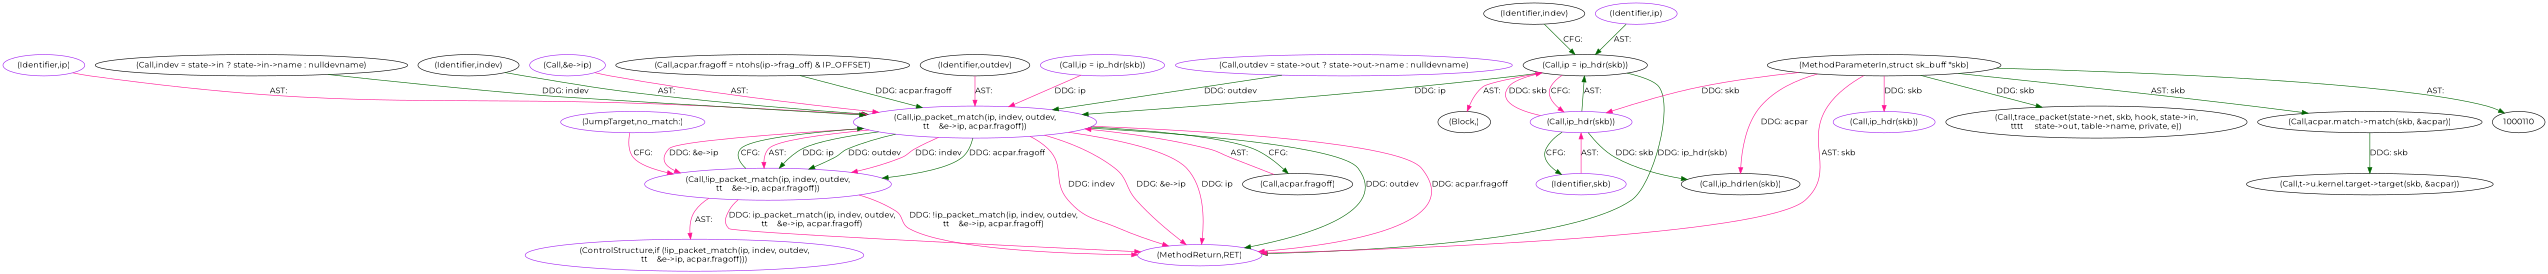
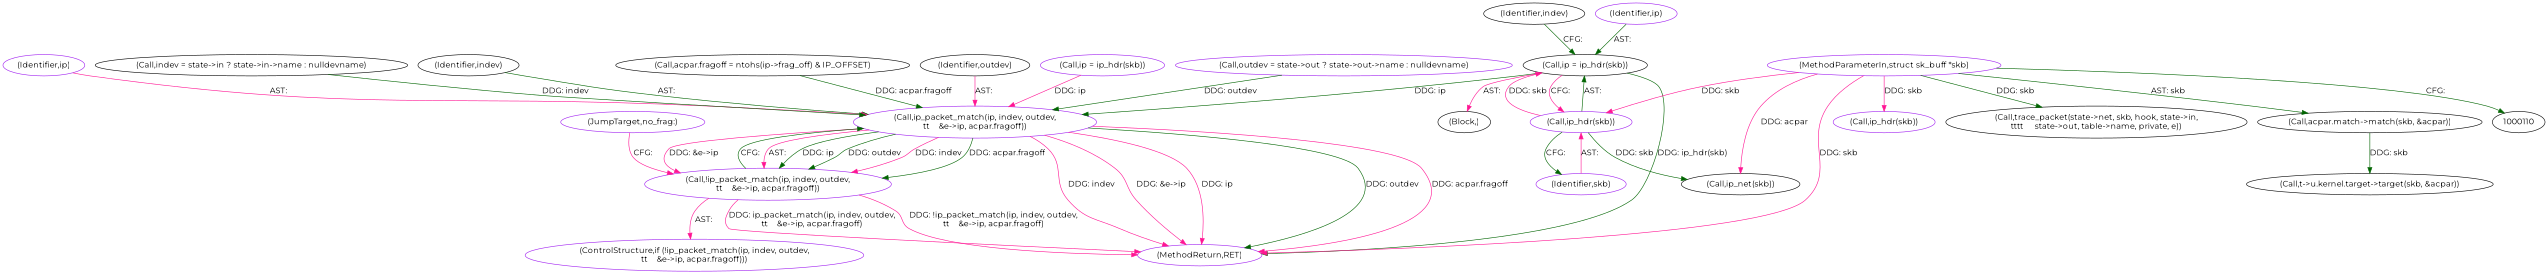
node "(Call,&e->ip)": removed
node "(MethodParameterIn,struct sk_buff *skb)": color black -> purple
edge "(MethodParameterIn,struct sk_buff *skb)" -> "1000110": label "AST: " -> "CFG: "
node "(JumpTarget,no_match:)": label "(JumpTarget,no_match:)" -> "(JumpTarget,no_frag:)"
edge "(MethodParameterIn,struct sk_buff *skb)" -> "(MethodReturn,RET)": label "AST: skb" -> "DDG: skb"
node "(Call,acpar.fragoff)": removed
node "(Call,ip_hdrlen(skb))": label "(Call,ip_hdrlen(skb))" -> "(Call,ip_net(skb))"
